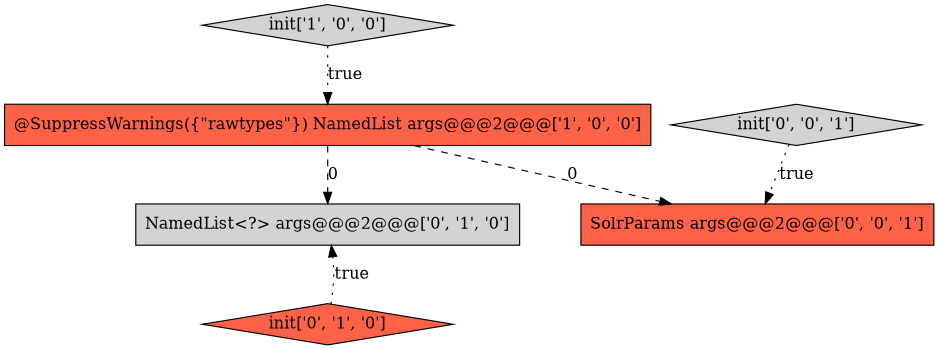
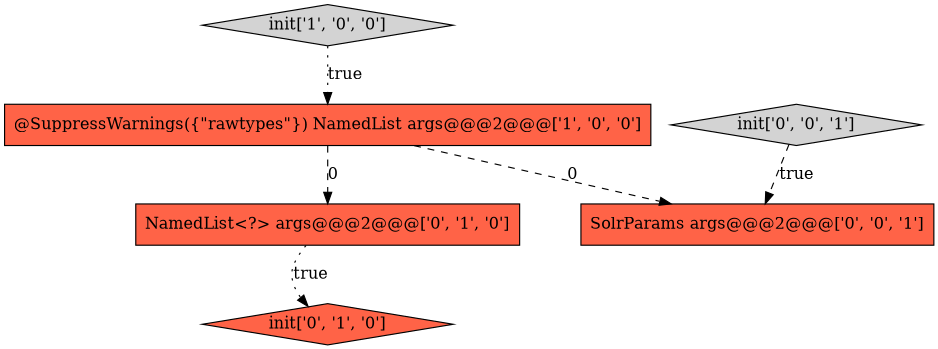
edge "init['0', '0', '1']" -> "SolrParams args@@@2@@@['0', '0', '1']": style dotted -> dashed
node "NamedList<?> args@@@2@@@['0', '1', '0']": fillcolor lightgray -> tomato
edge "init['0', '1', '0']" -> "NamedList<?> args@@@2@@@['0', '1', '0']": reversed
